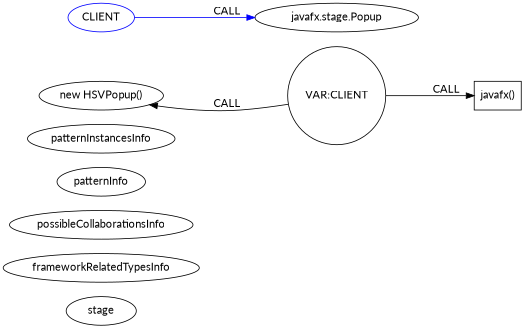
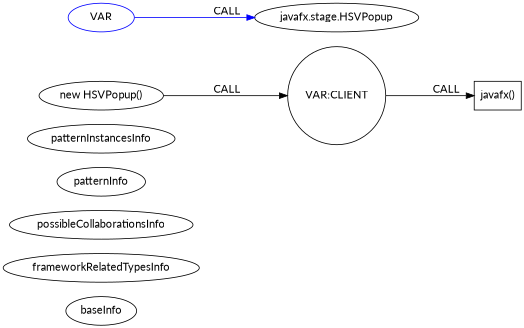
node "CLIENT": label "CLIENT" -> "VAR"
node "javafx.stage.Popup": label "javafx.stage.Popup" -> "javafx.stage.HSVPopup"
edge "VAR:CLIENT" -> "new HSVPopup()": reversed
node "stage": label "stage" -> "baseInfo"
